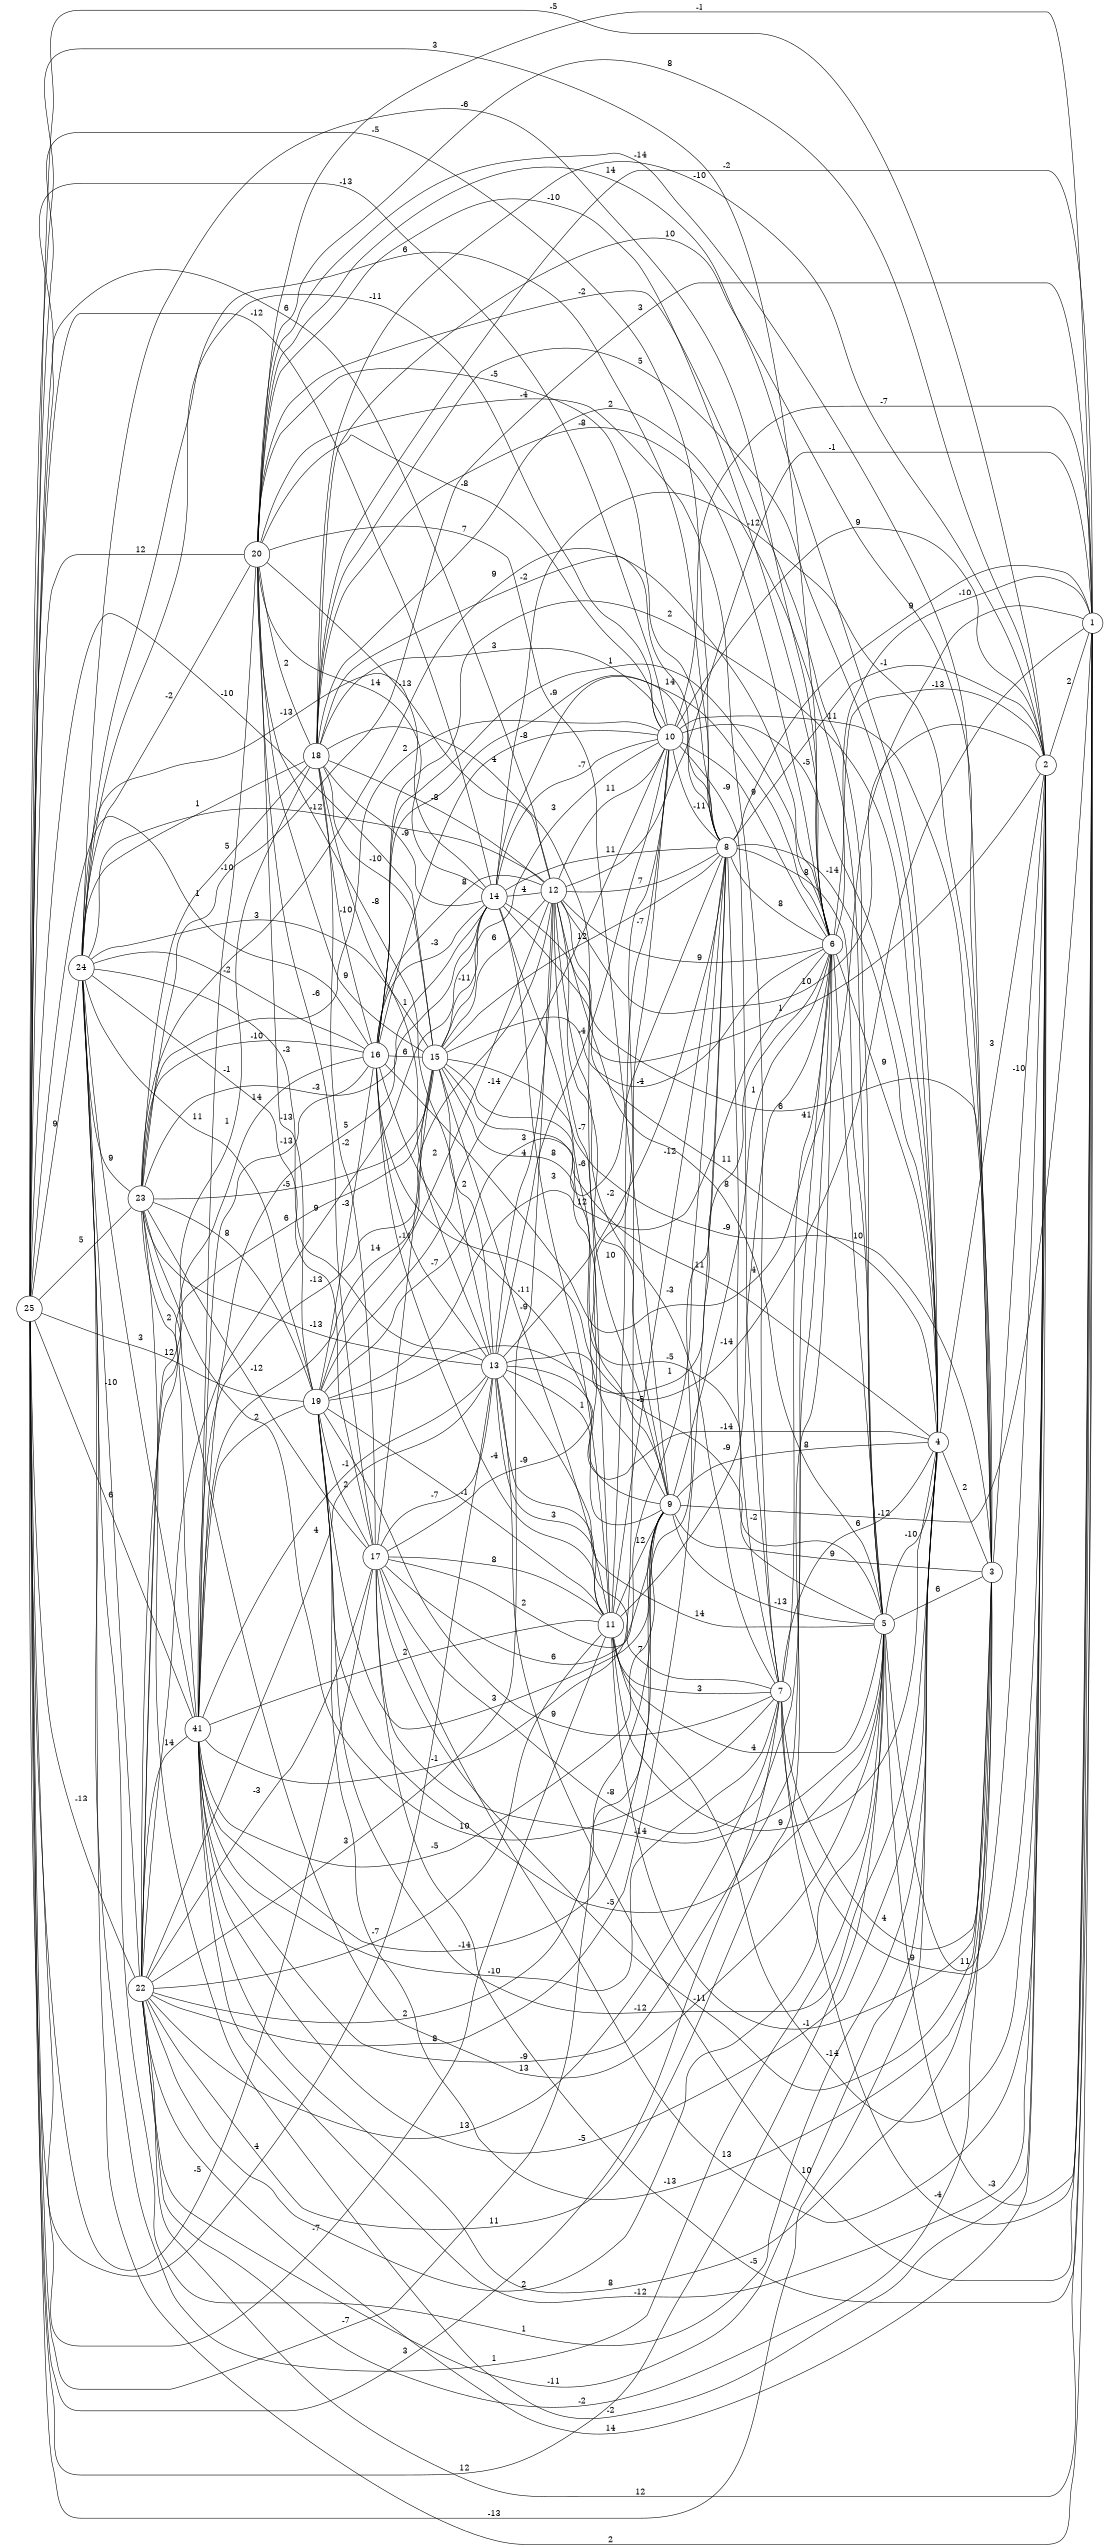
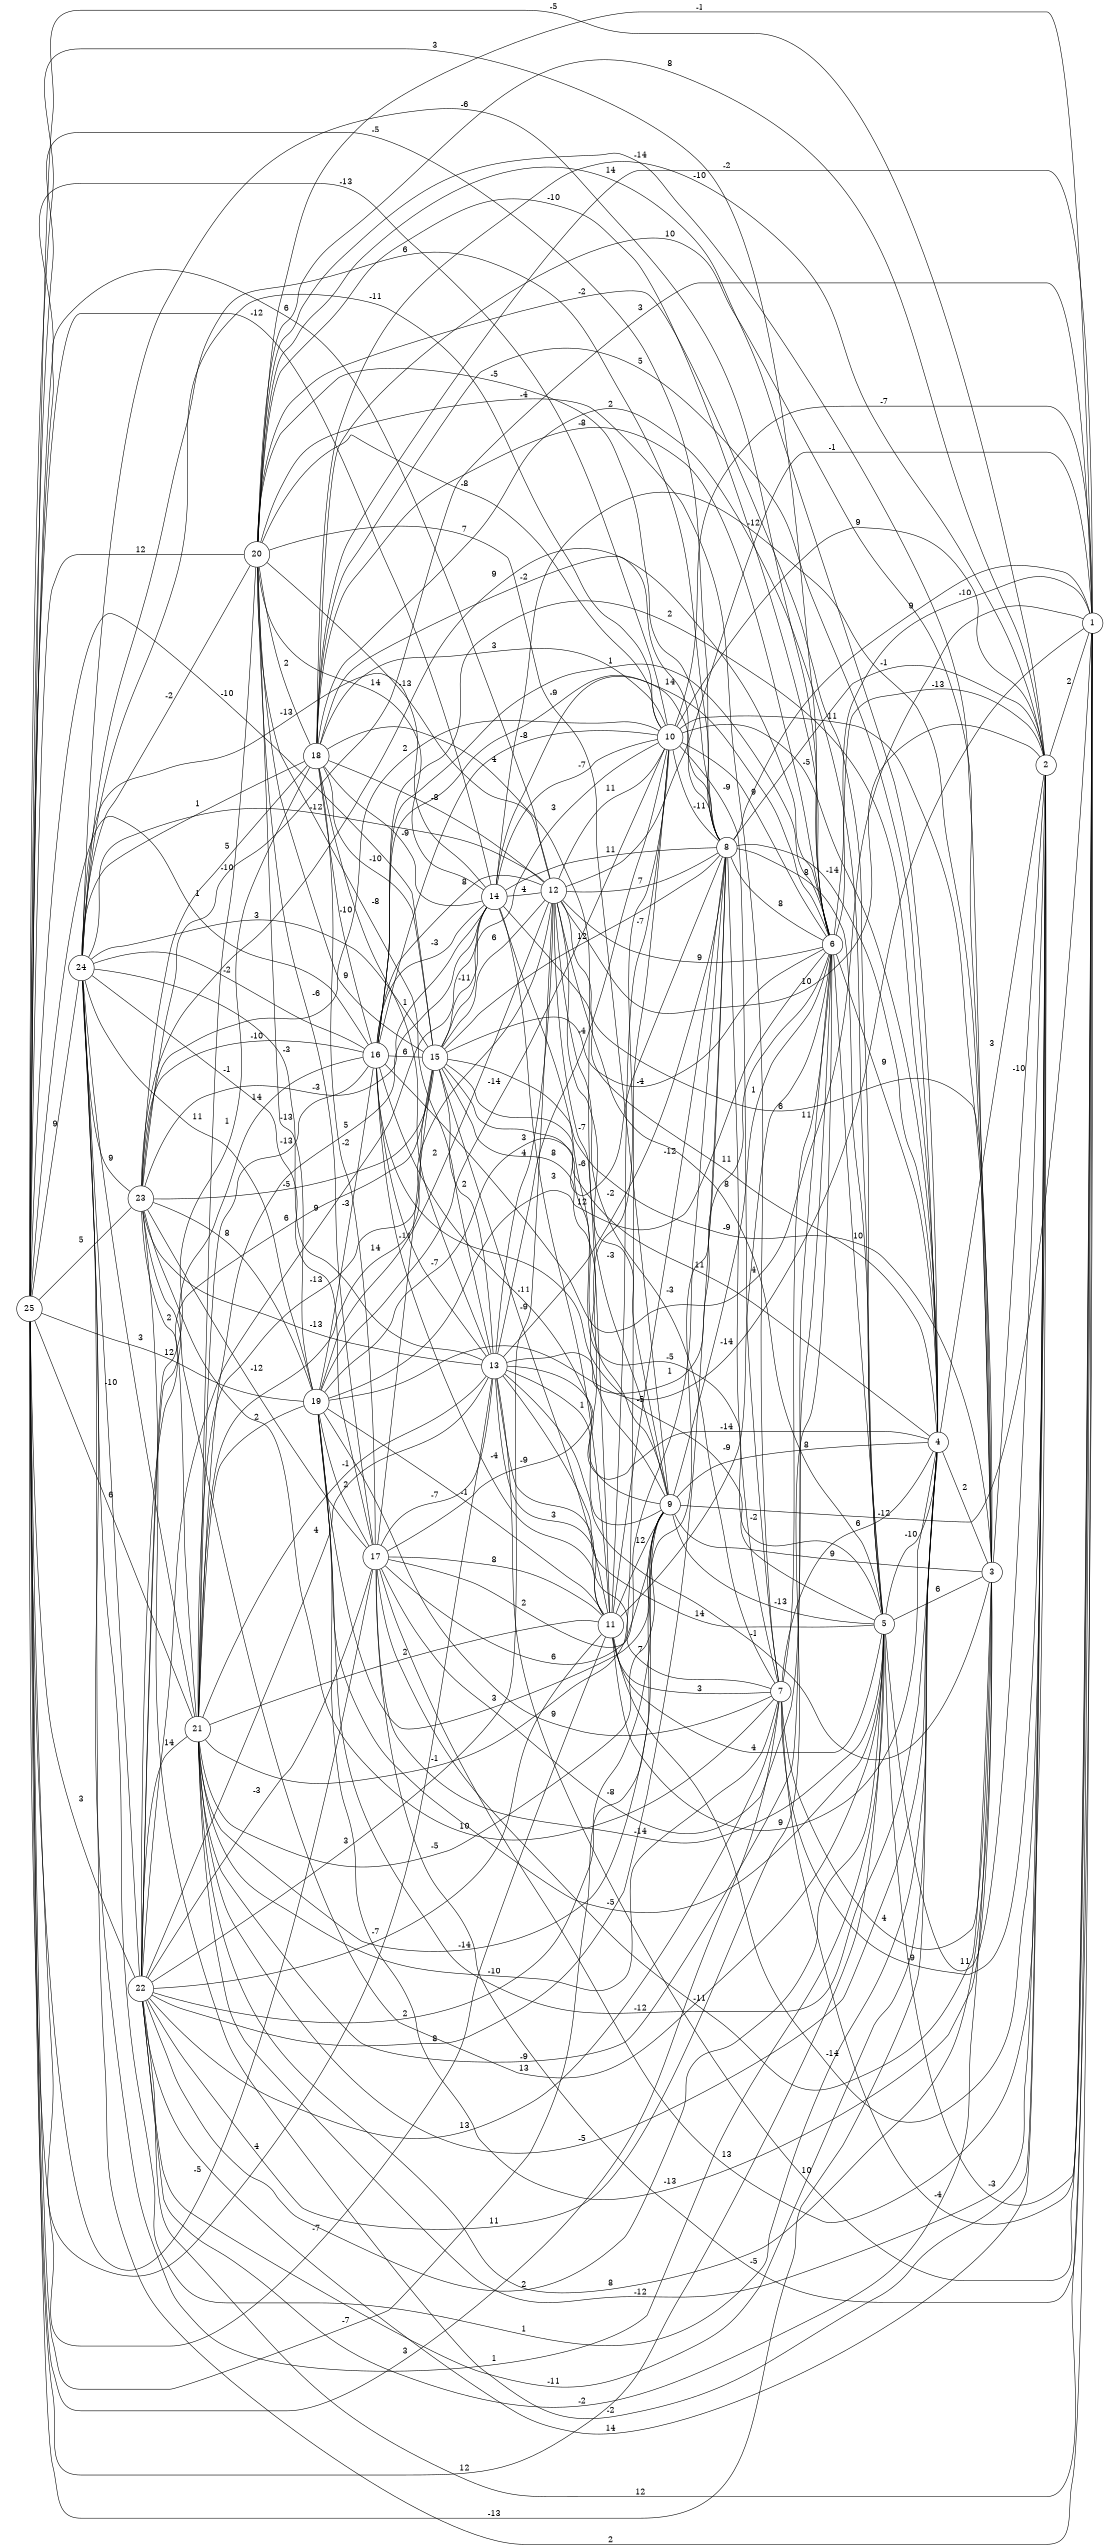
edge "2" -- "14": removed, label "1"
edge "6" -- "7": label "41" -> "11"
edge "12" -- "9": label "10" -> "-3"
node "41": label "41" -> "21"
edge "25" -- "22": label "-13" -> "3"
edge "3" -- "11": now "3" -- "13"
